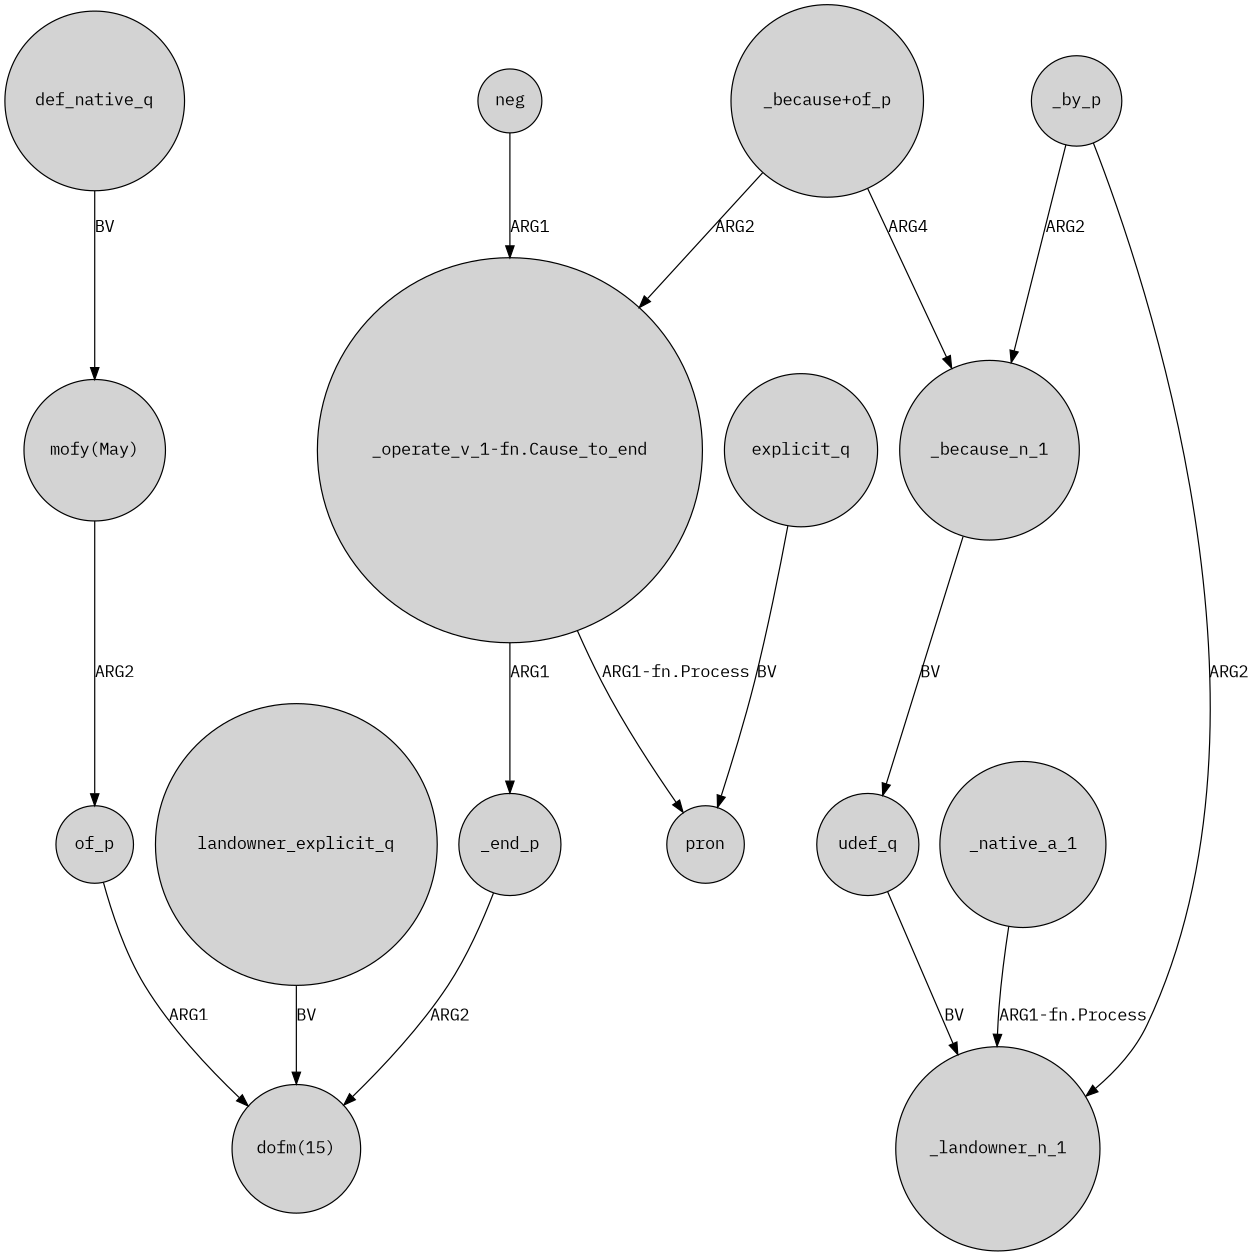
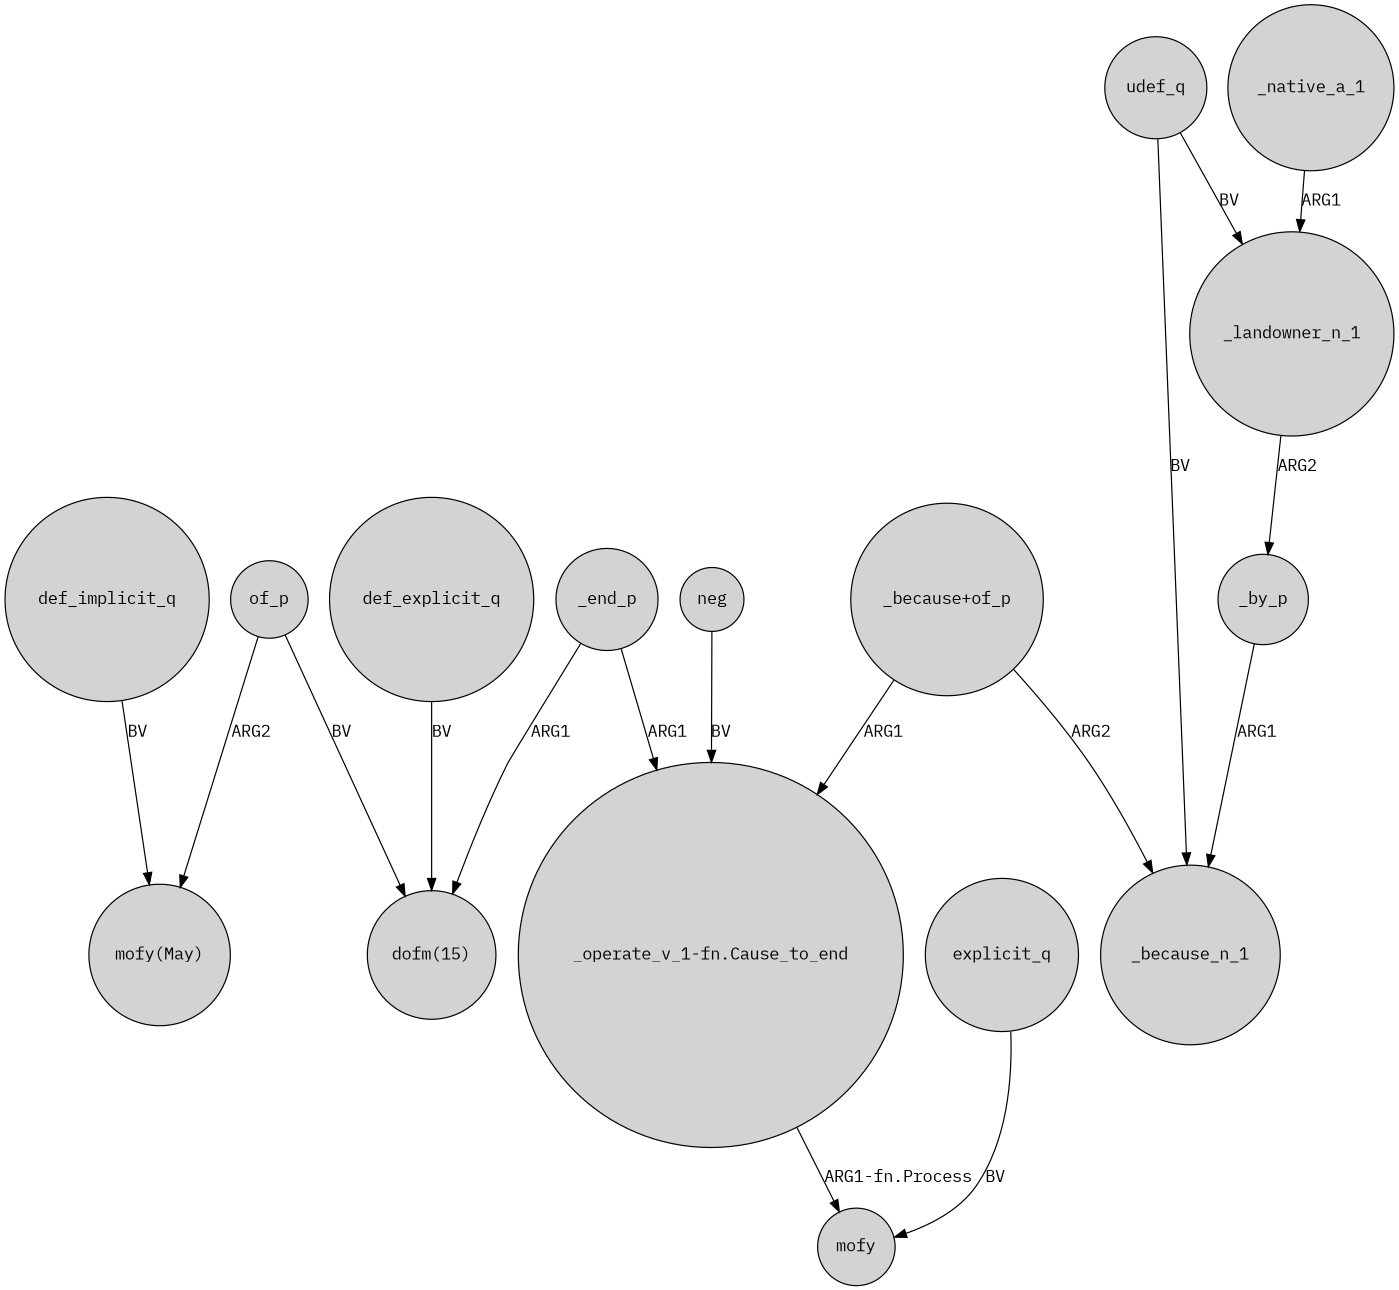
node "def_native_q": label "def_native_q" -> "def_implicit_q"
edge "neg" -> "_operate_v_1-fn.Cause_to_end": label "ARG1" -> "BV"
edge "_because+of_p" -> "_operate_v_1-fn.Cause_to_end": label "ARG2" -> "ARG1"
edge "_because+of_p" -> "_because_n_1": label "ARG4" -> "ARG2"
edge "_by_p" -> "_because_n_1": label "ARG2" -> "ARG1"
edge "_by_p" -> "_landowner_n_1": reversed
edge "mofy(May)" -> "of_p": reversed
edge "_because_n_1" -> "udef_q": reversed
edge "_operate_v_1-fn.Cause_to_end" -> "_end_p": reversed
node "landowner_explicit_q": label "landowner_explicit_q" -> "def_explicit_q"
node "pron": label "pron" -> "mofy"
edge "of_p" -> "dofm(15)": label "ARG1" -> "BV"
edge "_end_p" -> "dofm(15)": label "ARG2" -> "ARG1"
edge "_native_a_1" -> "_landowner_n_1": label "ARG1-fn.Process" -> "ARG1"
